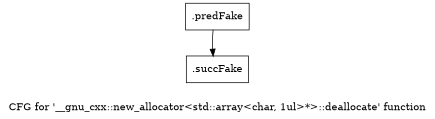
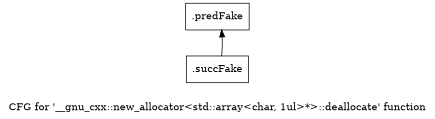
edge ".predFake" -> ".succFake": reversed
